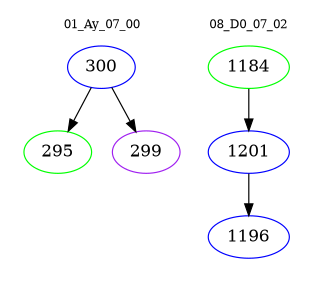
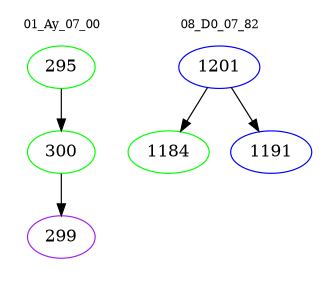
cluster "08_D0_07_02": label "08_D0_07_02" -> "08_D0_07_82"
node "300": color blue -> green
edge "300" -> "295": reversed
edge "1184" -> "1201": reversed
node "1196": label "1196" -> "1191"
